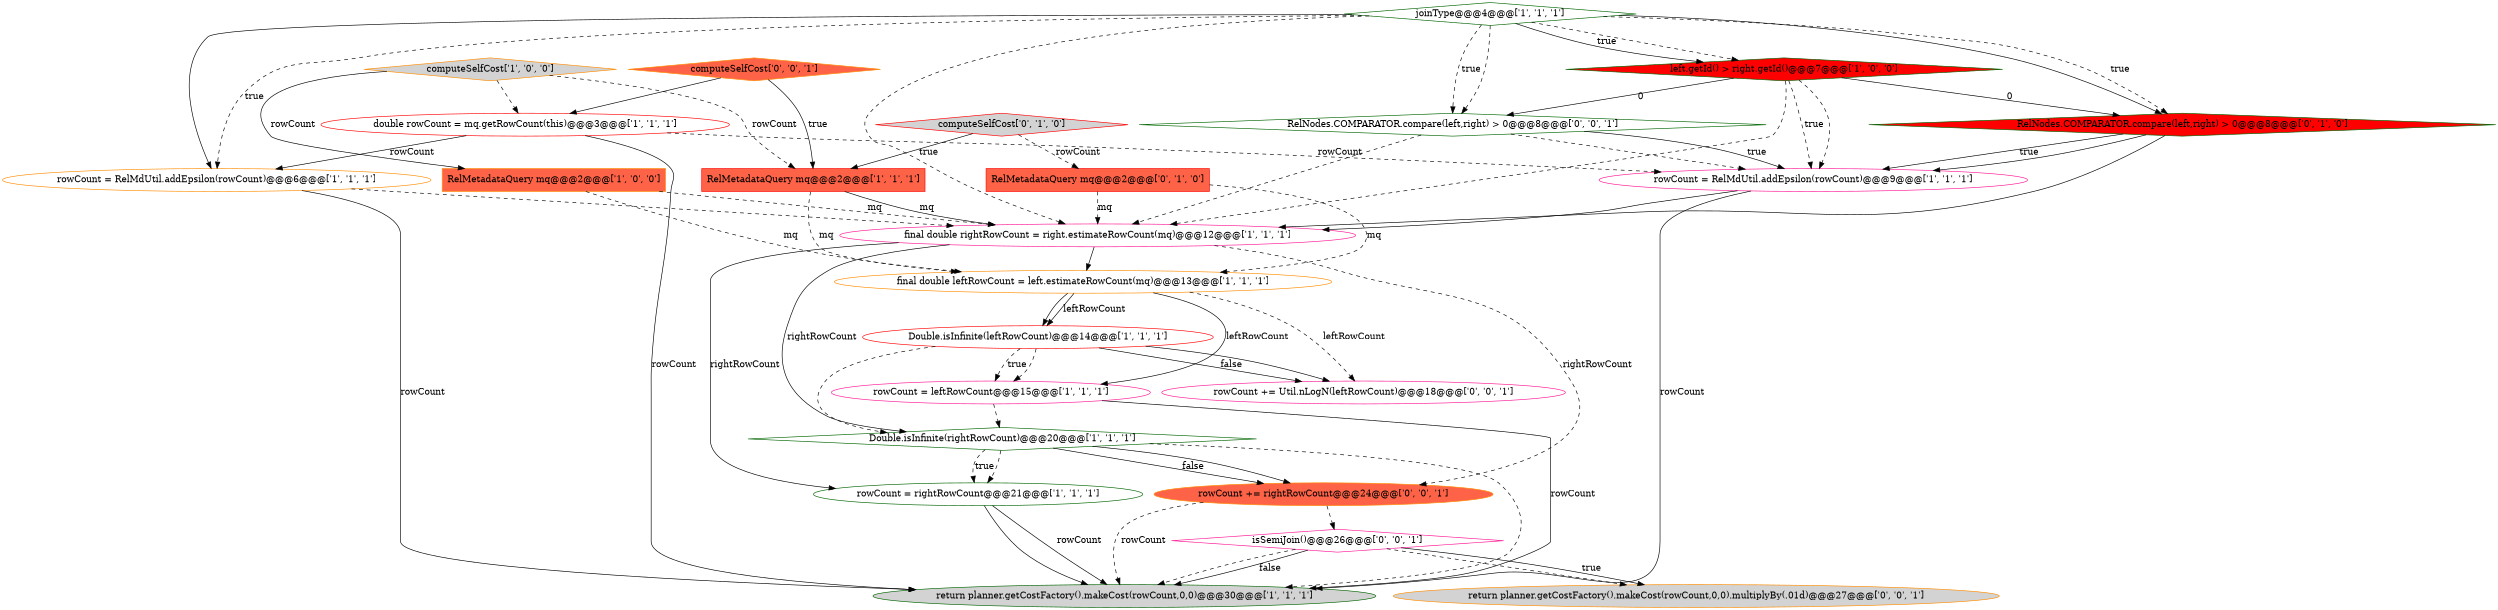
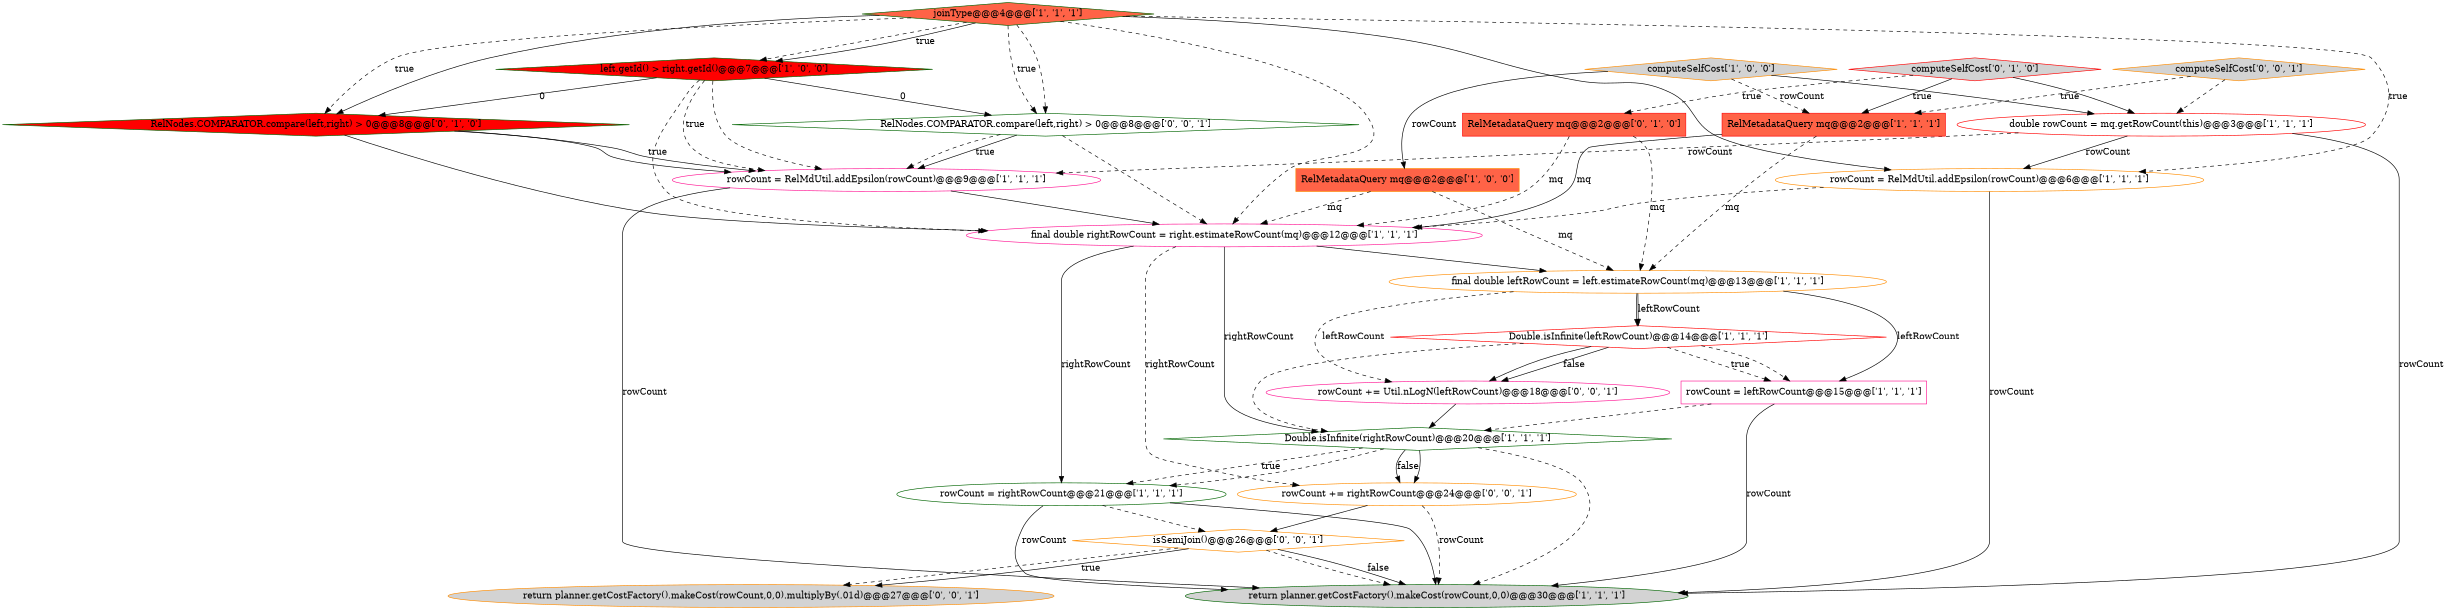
node "joinType@@@4@@@['1', '1', '1']": fillcolor white -> tomato
node "computeSelfCost['0', '0', '1']": fillcolor tomato -> lightgray
edge "computeSelfCost['0', '1', '0']" -> "double rowCount = mq.getRowCount(this)@@@3@@@['1', '1', '1']": added
edge "computeSelfCost['1', '0', '0']" -> "double rowCount = mq.getRowCount(this)@@@3@@@['1', '1', '1']": style dashed -> solid
edge "computeSelfCost['0', '0', '1']" -> "double rowCount = mq.getRowCount(this)@@@3@@@['1', '1', '1']": style solid -> dashed
edge "computeSelfCost['0', '0', '1']" -> "RelMetadataQuery mq@@@2@@@['1', '1', '1']": style solid -> dashed
edge "computeSelfCost['0', '1', '0']" -> "RelMetadataQuery mq@@@2@@@['0', '1', '0']": label "rowCount" -> "true"
node "Double.isInfinite(leftRowCount)@@@14@@@['1', '1', '1']": shape ellipse -> diamond
node "rowCount = leftRowCount@@@15@@@['1', '1', '1']": shape ellipse -> box
edge "rowCount += Util.nLogN(leftRowCount)@@@18@@@['0', '0', '1']" -> "Double.isInfinite(rightRowCount)@@@20@@@['1', '1', '1']": added
node "rowCount += rightRowCount@@@24@@@['0', '0', '1']": fillcolor tomato -> white
edge "rowCount += rightRowCount@@@24@@@['0', '0', '1']" -> "isSemiJoin()@@@26@@@['0', '0', '1']": style dashed -> solid
edge "rowCount = rightRowCount@@@21@@@['1', '1', '1']" -> "isSemiJoin()@@@26@@@['0', '0', '1']": added
node "isSemiJoin()@@@26@@@['0', '0', '1']": color deeppink -> darkorange
